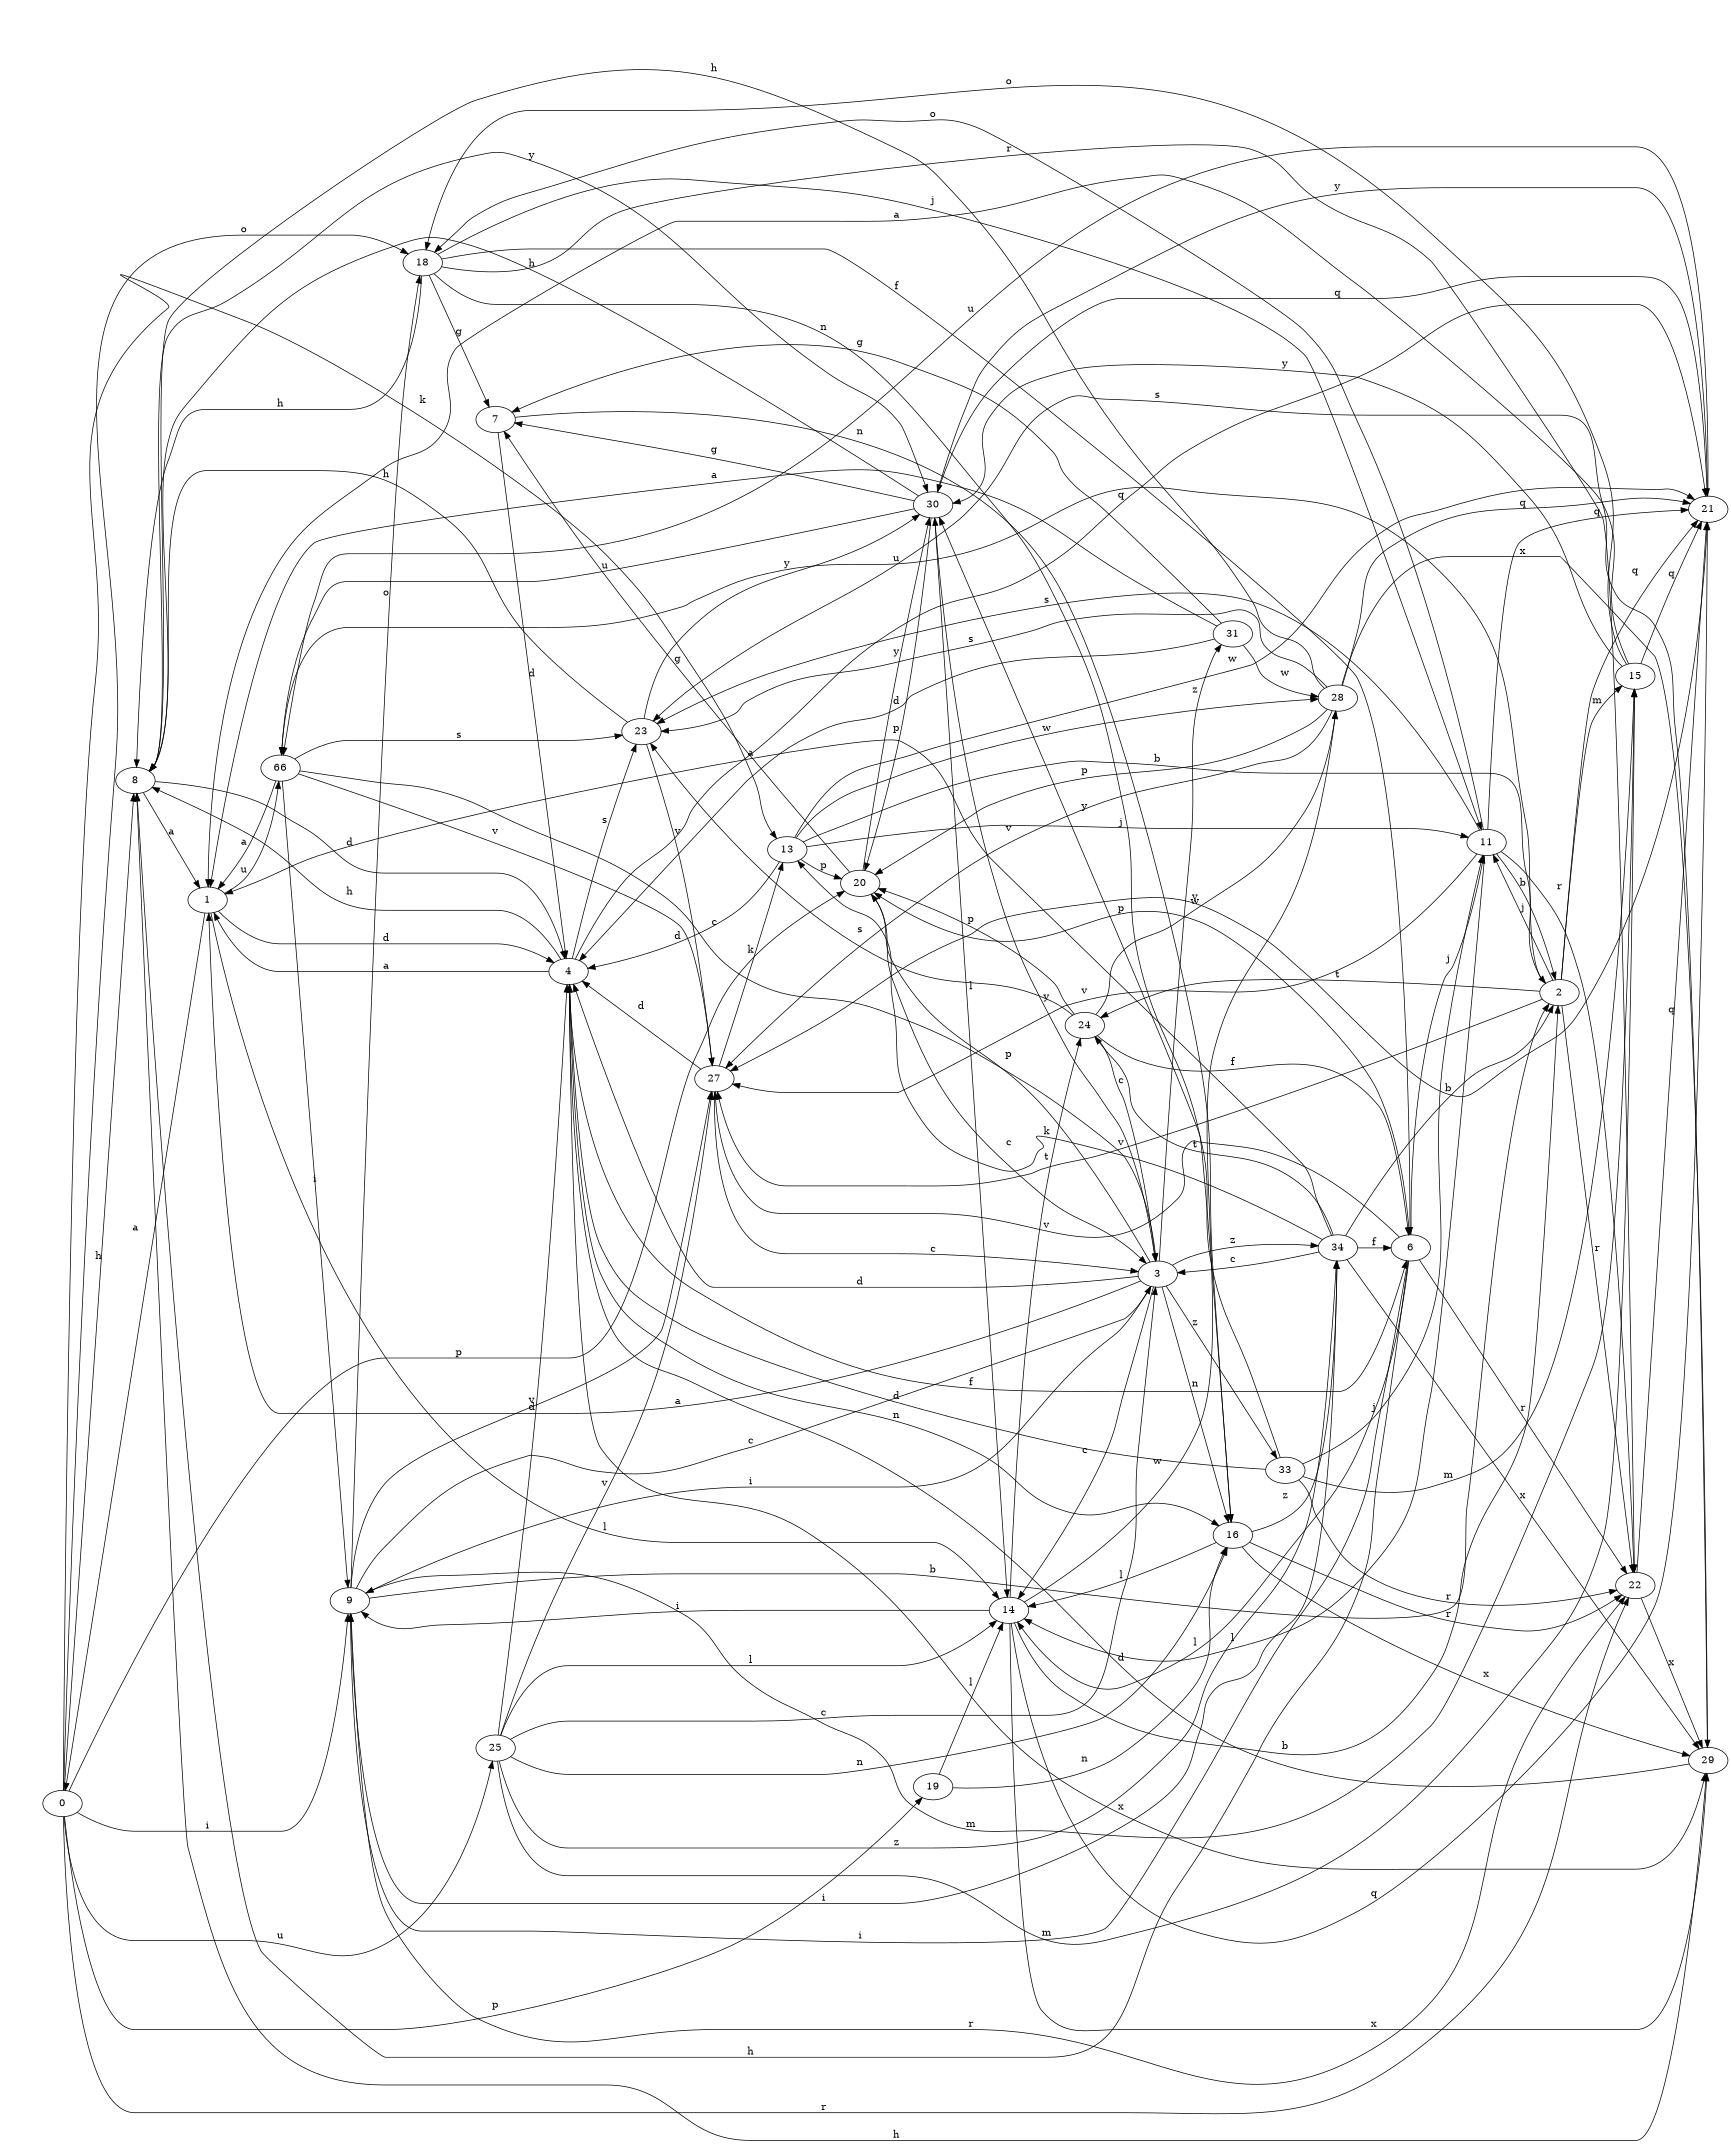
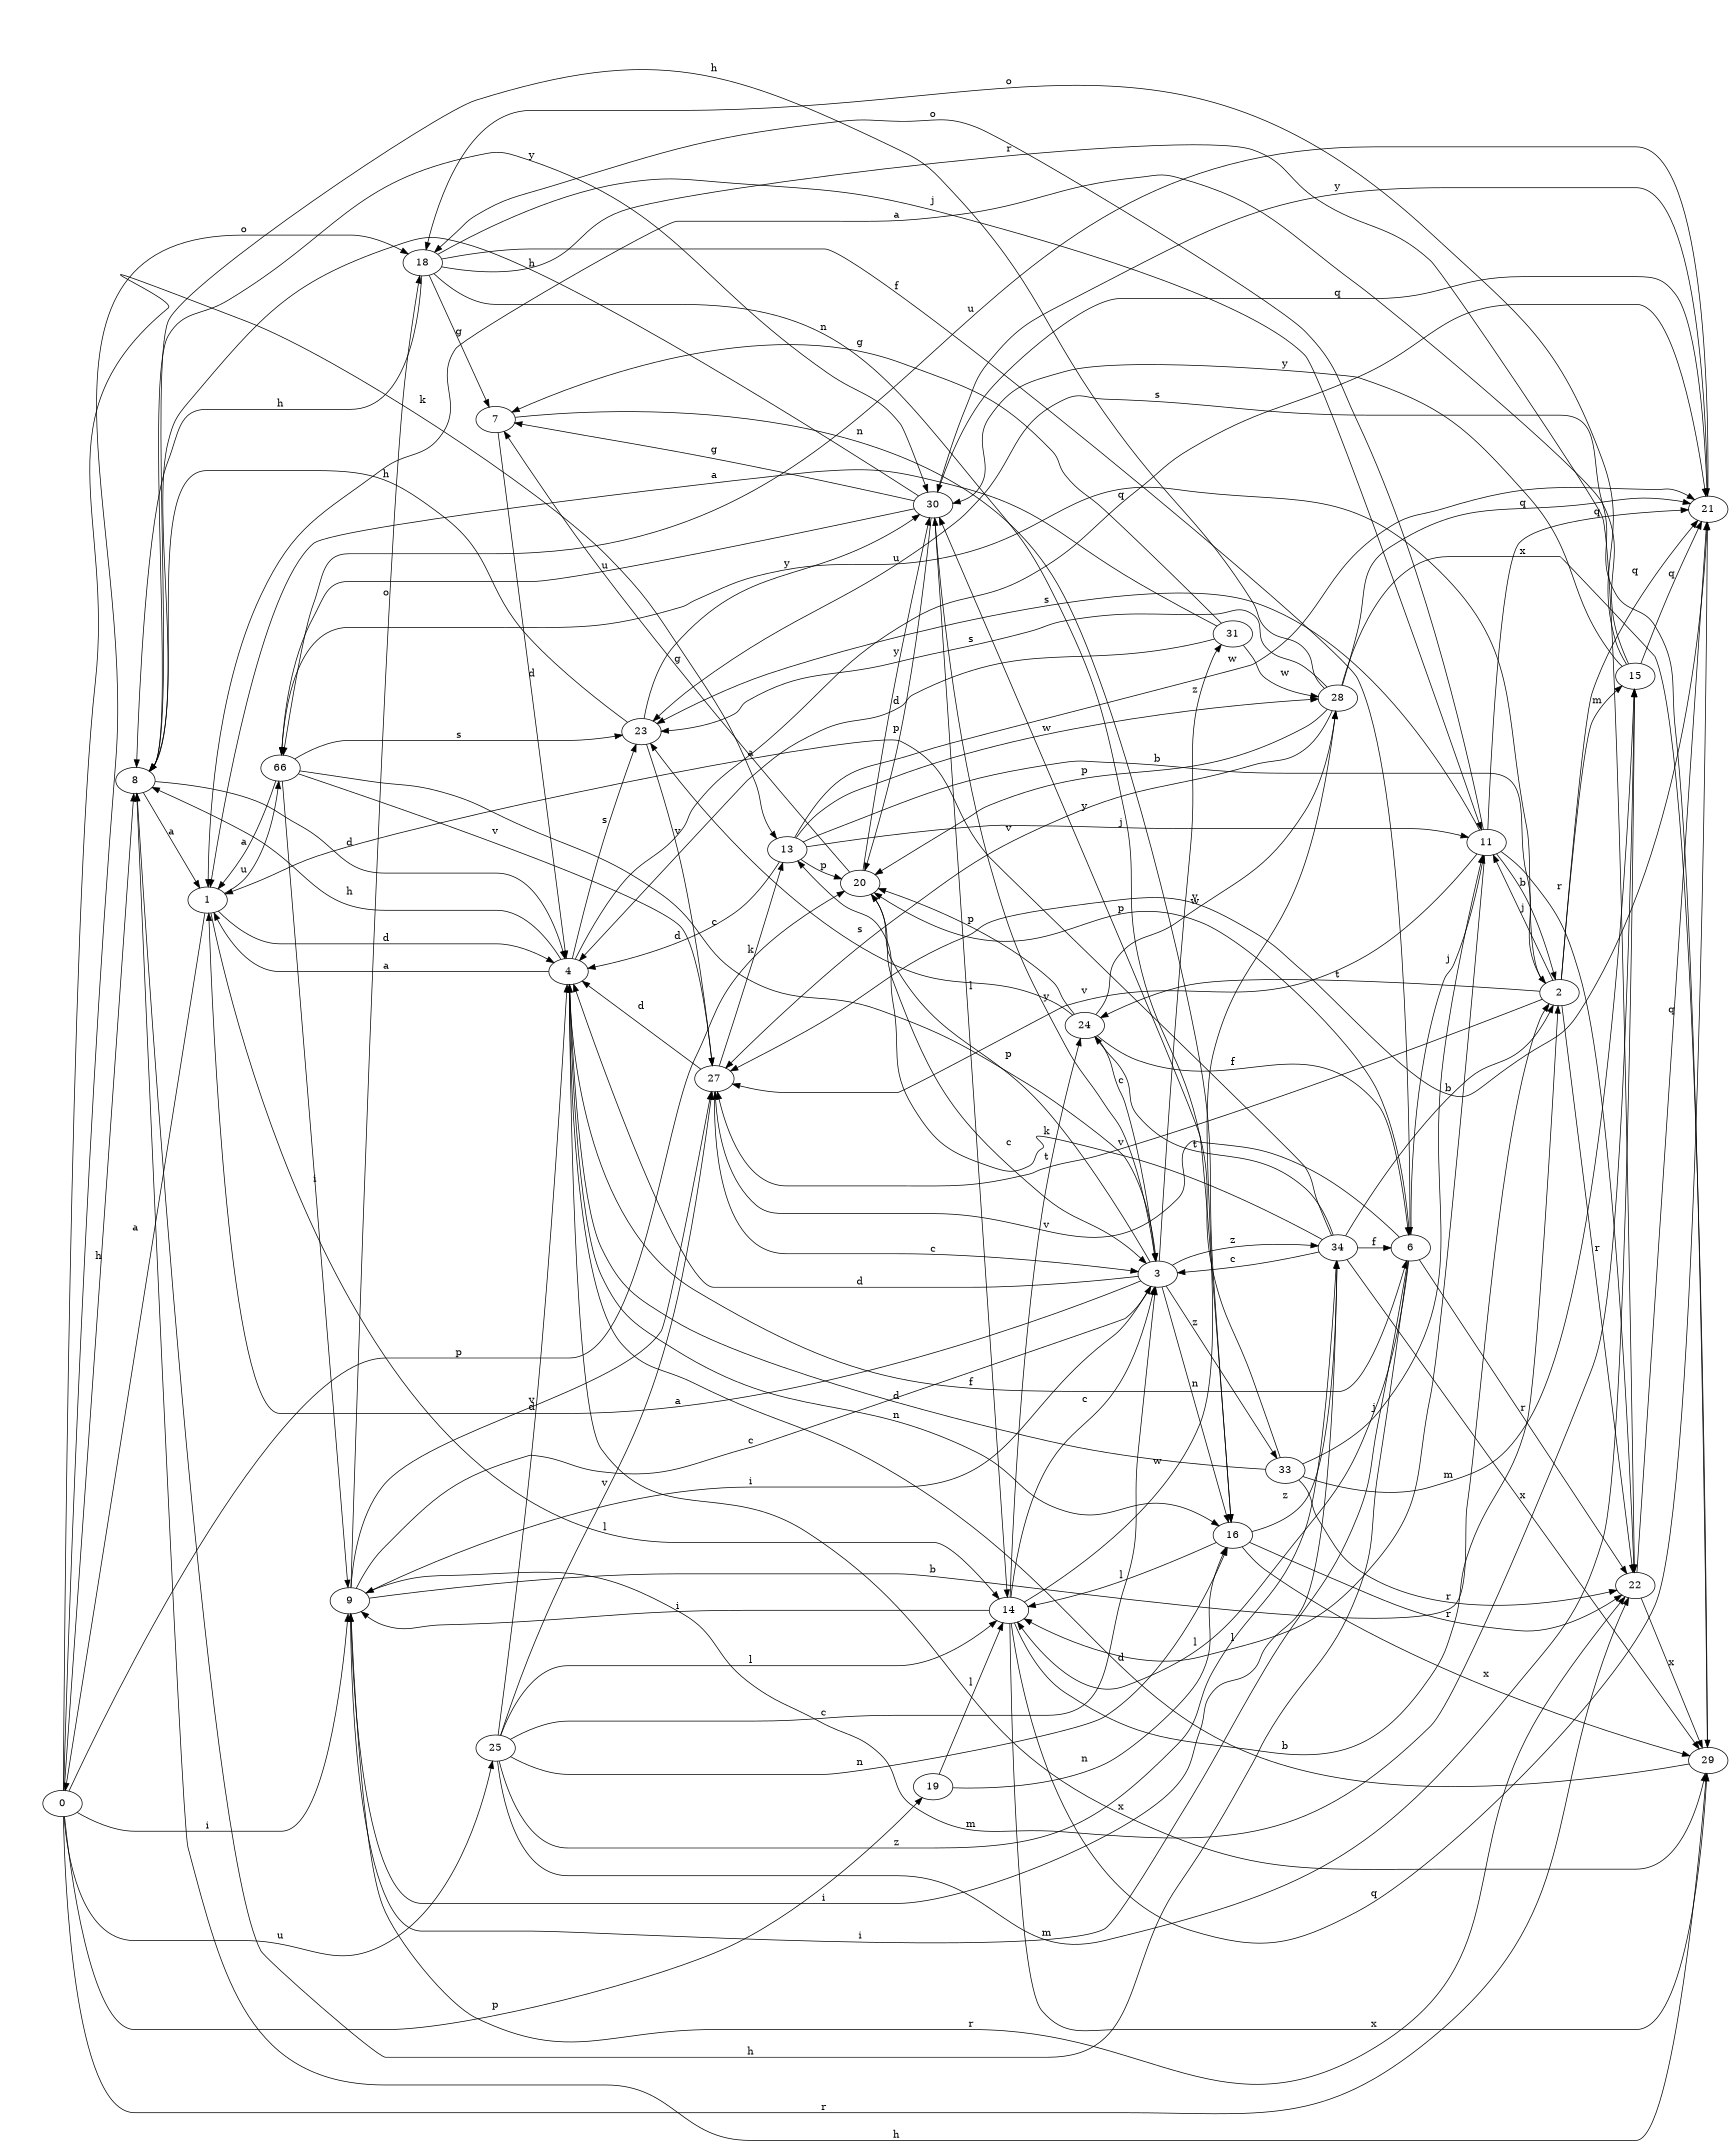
edge "3" -> "14": reversed
